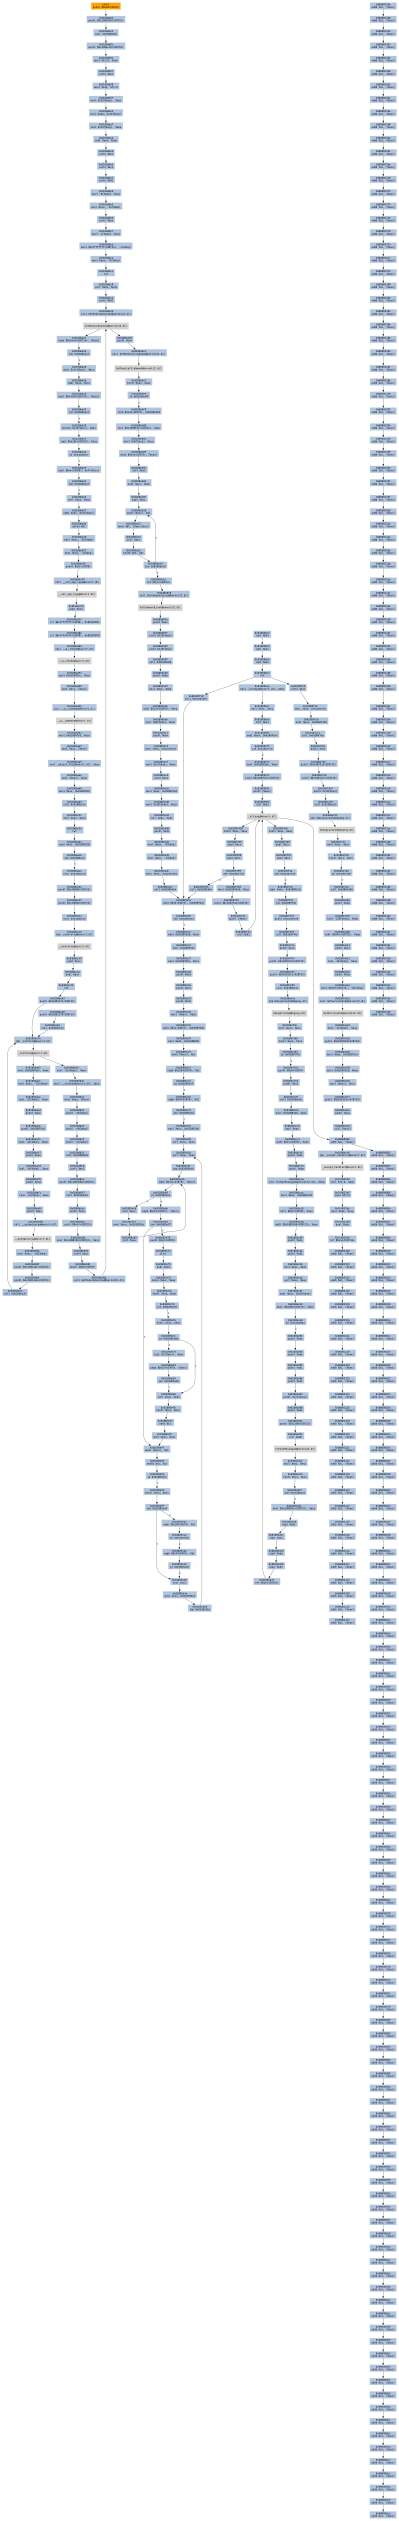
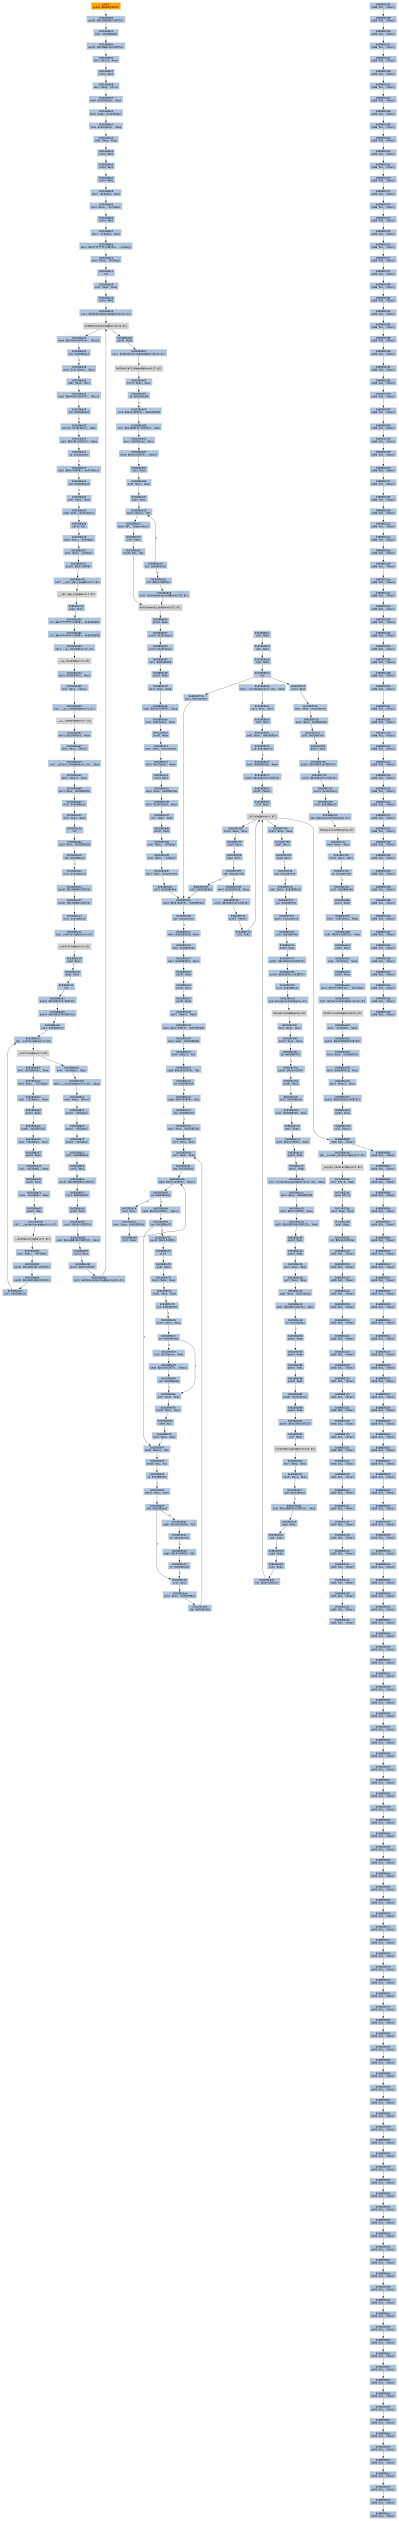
edge "0x01006e16 testb %dl, %dl" -> "0x01006e18 jne 0x01006e10": now "0x01006e16 testb %dl, %dl" -> "GetCommandLineA@kernel32.dll"
edge "0x01006ad3 pushl $0x1001174<UINT32>" -> "0x01006c24 jmp _initterm@msvcrt.dll": now "0x01006ad3 pushl $0x1001174<UINT32>" -> "0x01006ad8 pushl $0x1001170<UINT32>"
edge "0x01006b29 pushl -44(%ebp)" -> "0x01006b2c call 0x010068ed": removed
